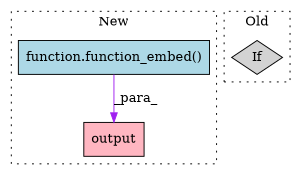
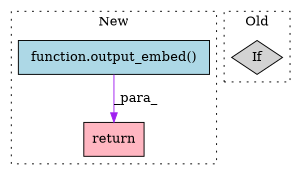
node "function.function_embed()": label "function.function_embed()" -> "function.output_embed()"
node "output": label "output" -> "return"
